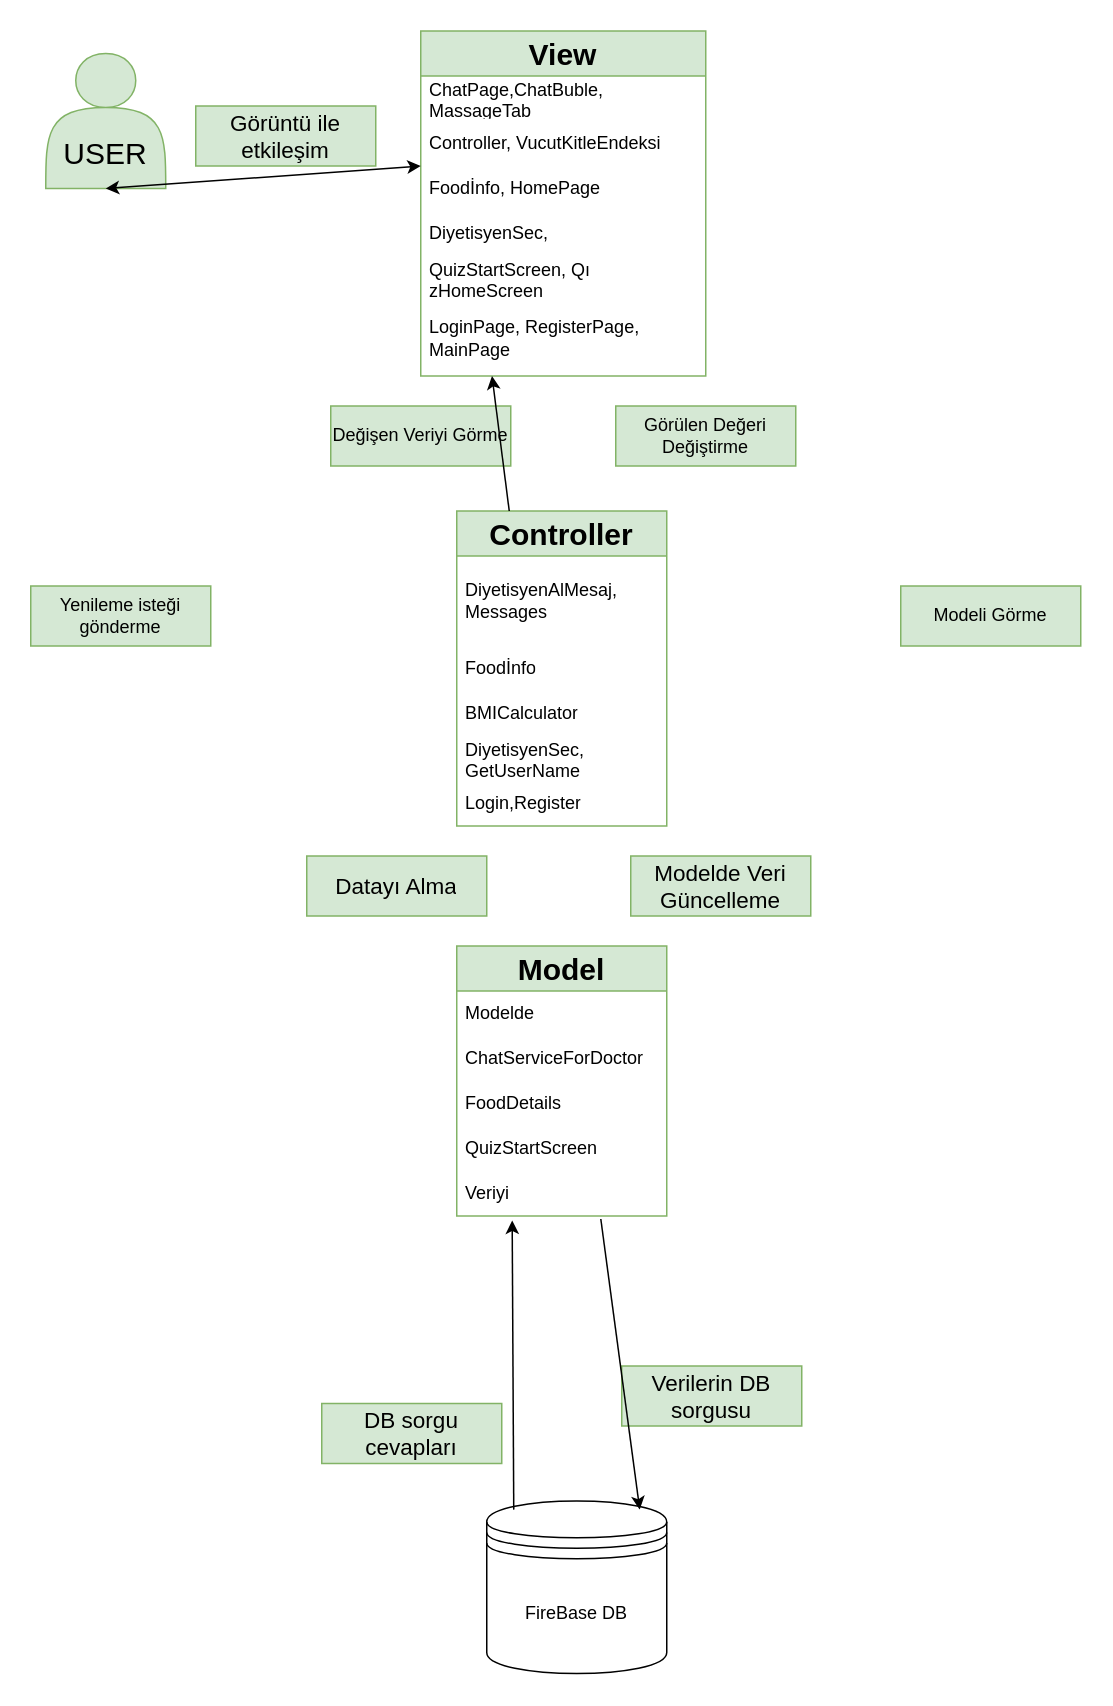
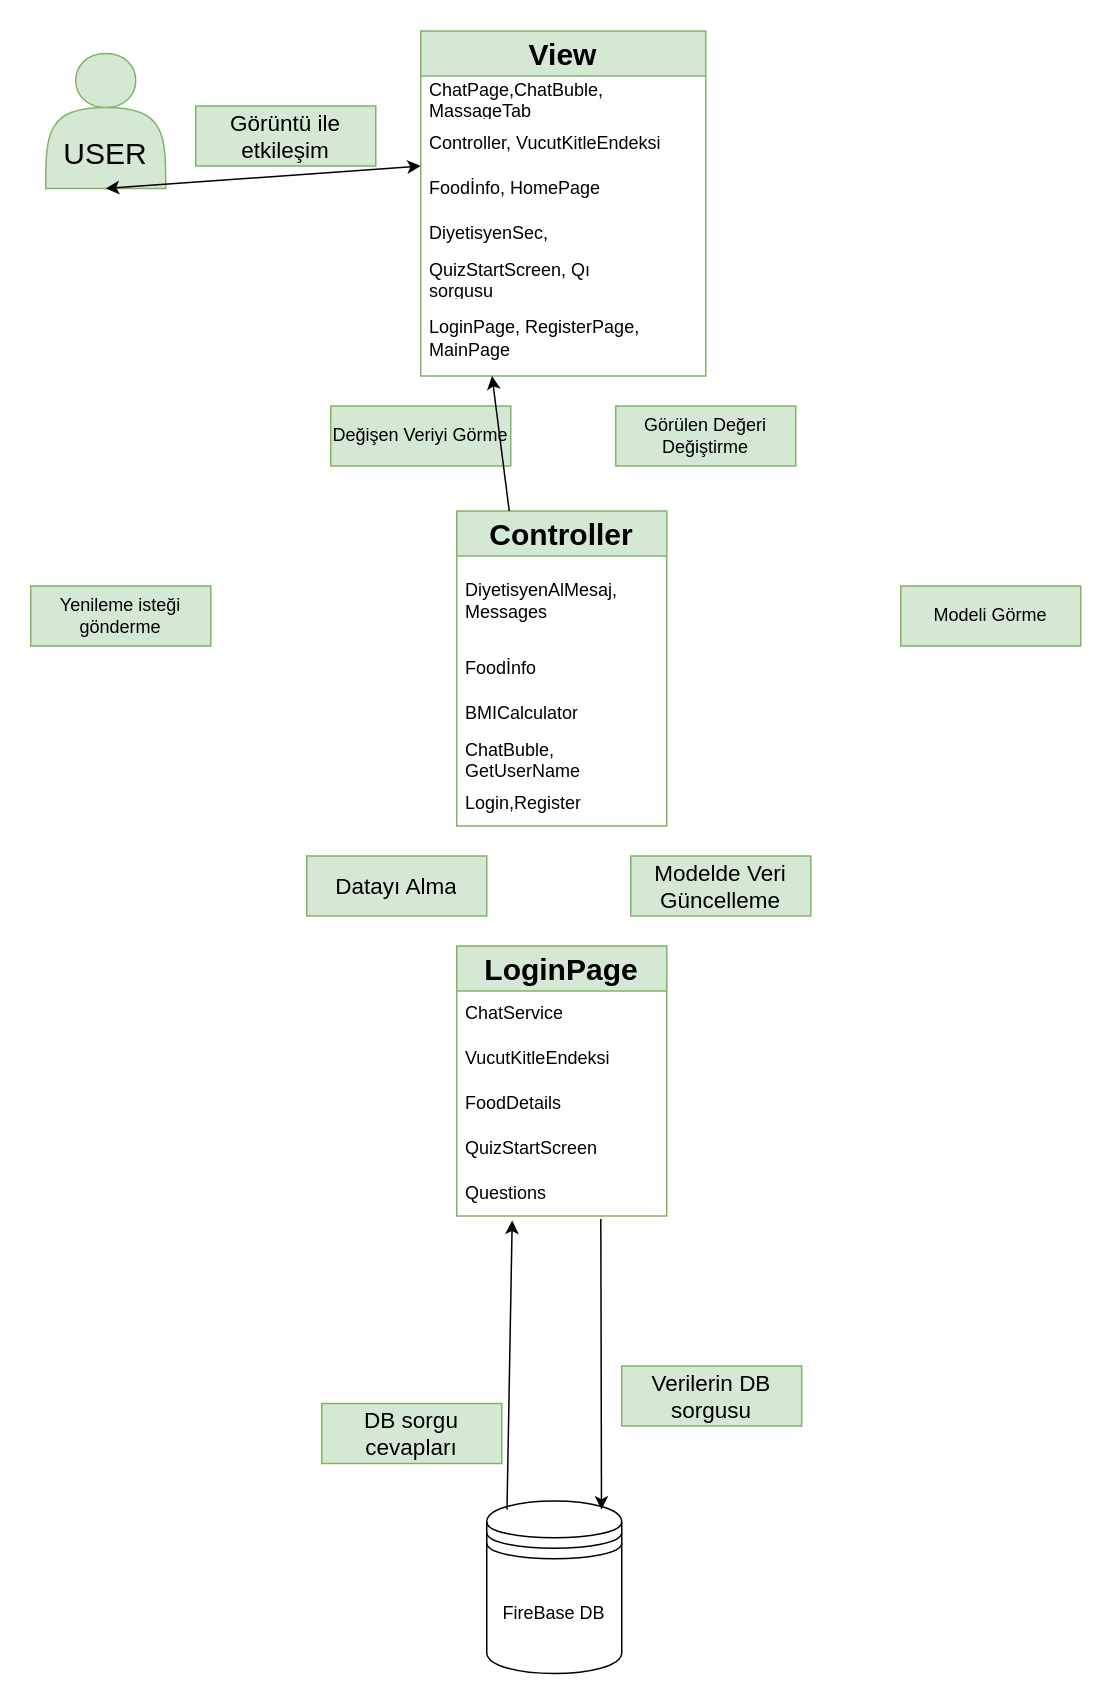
node "QuizStartScreen, Qı zHomeScreen": label "QuizStartScreen, Qı zHomeScreen" -> "QuizStartScreen, Qı sorgusu"
node "DiyetisyenSec, GetUserName": label "DiyetisyenSec, GetUserName" -> "ChatBuble, GetUserName"
node "Model": label "Model" -> "LoginPage"
node "Modelde": label "Modelde" -> "ChatService"
node "ChatServiceForDoctor": label "ChatServiceForDoctor" -> "VucutKitleEndeksi"
node "Veriyi": label "Veriyi" -> "Questions"
node "FireBase DB": size 180x173 -> 135x173
